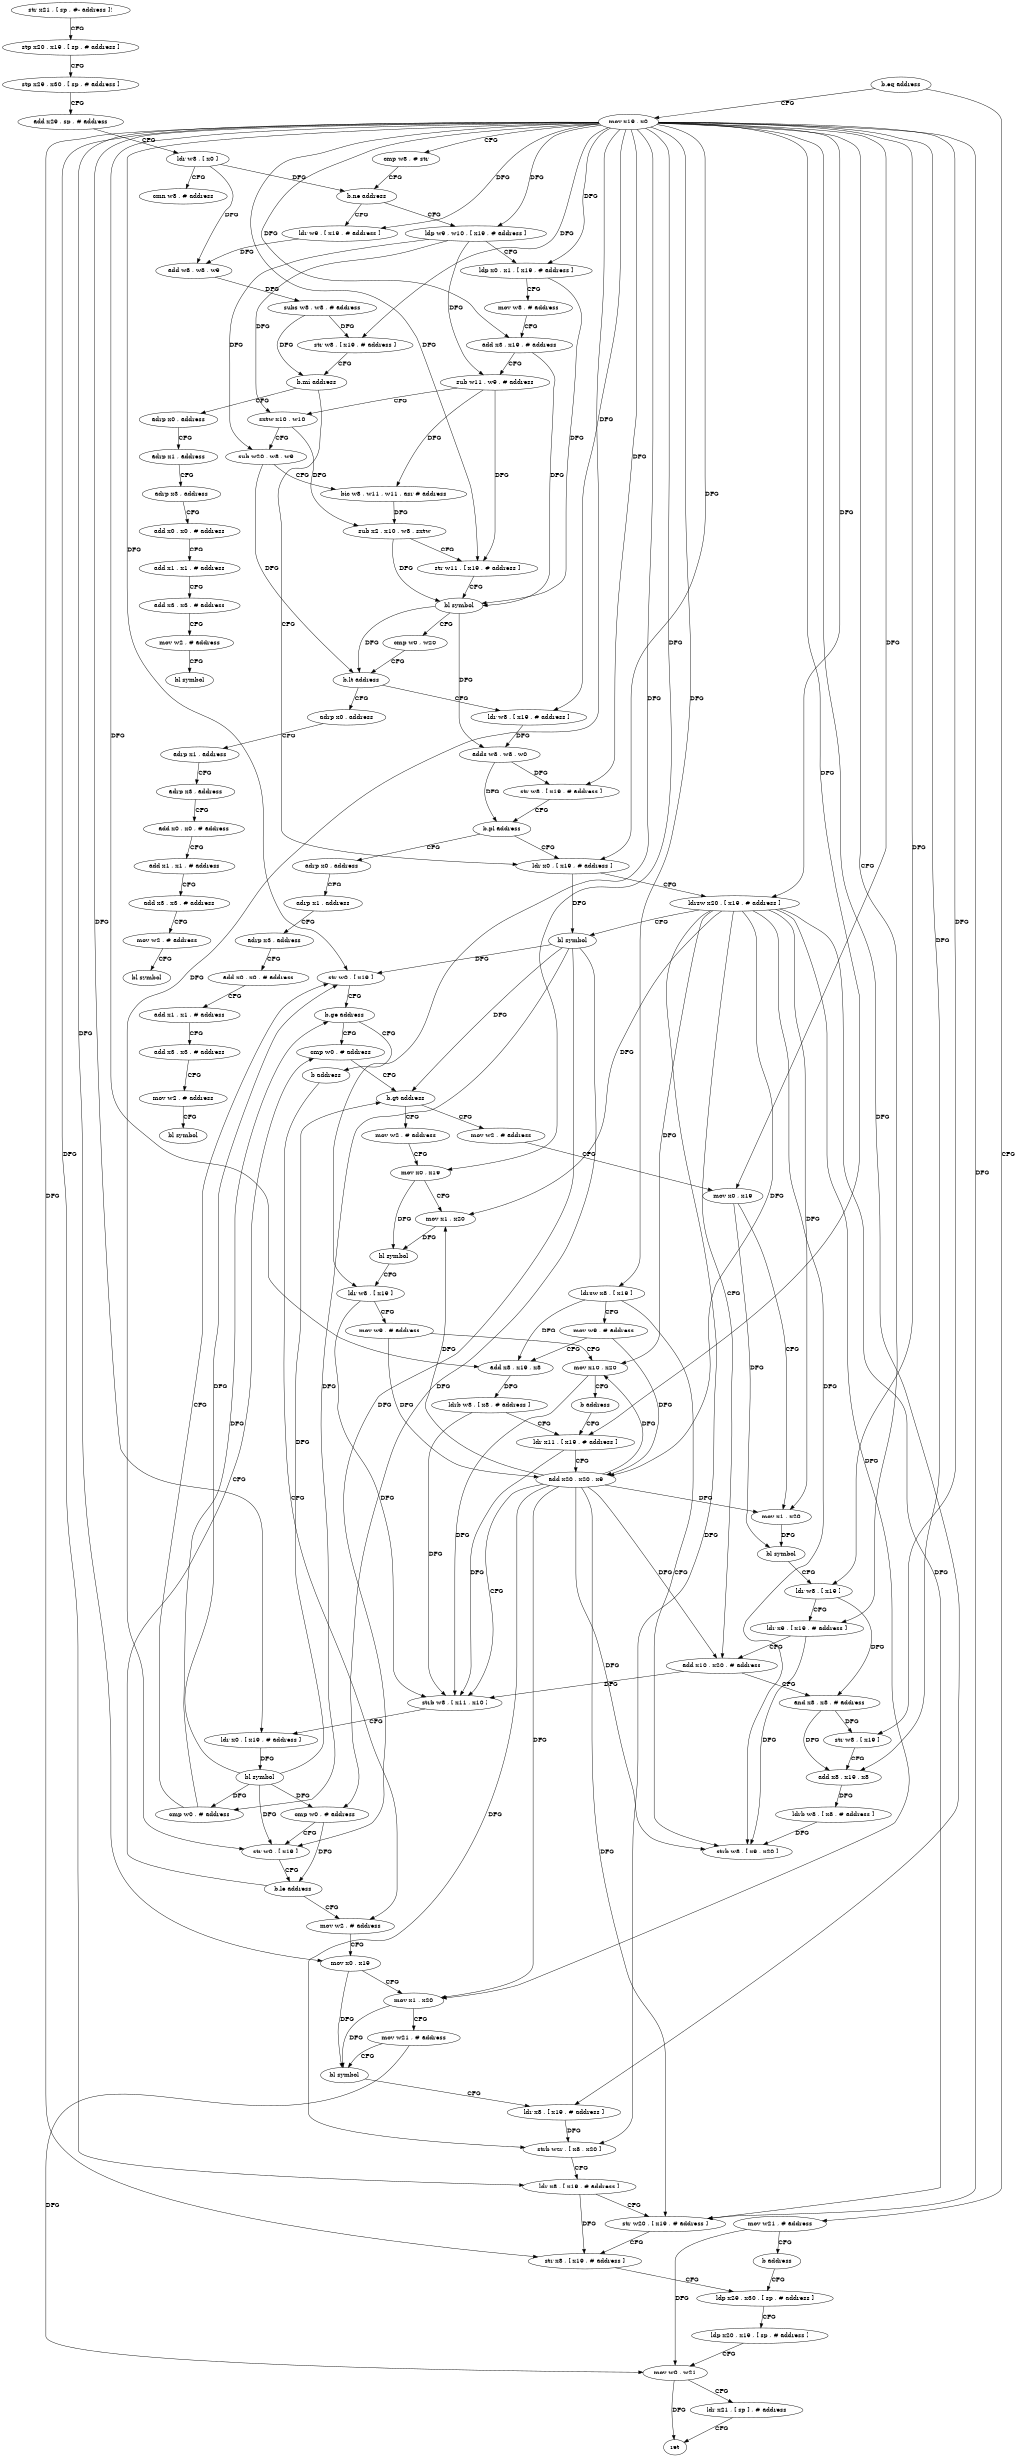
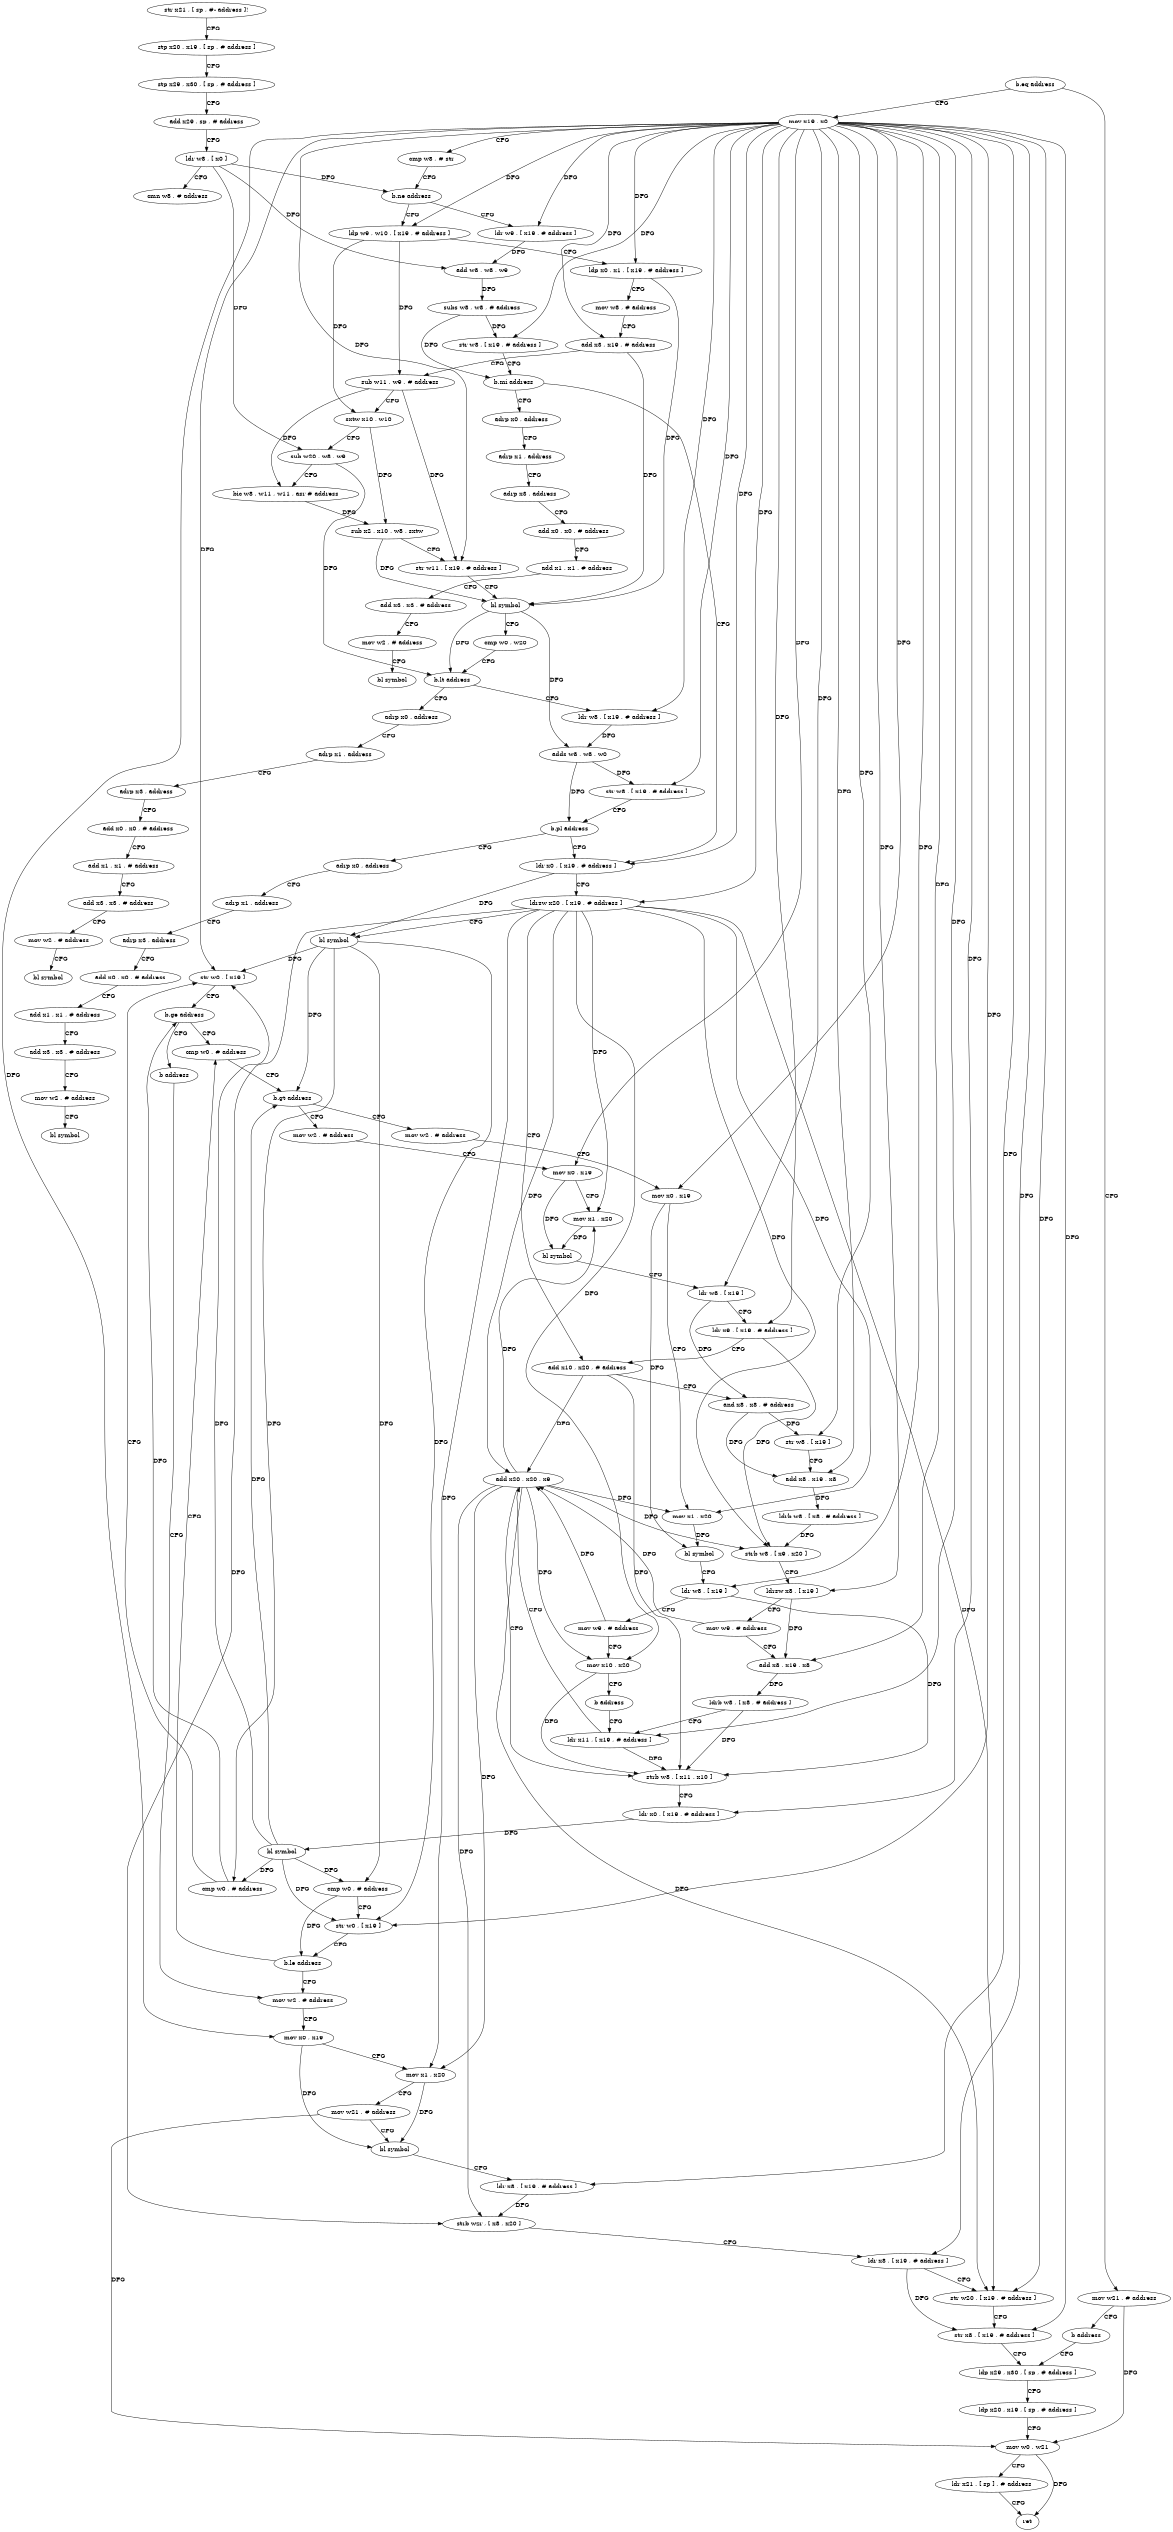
edge "ldp w9 , w10 , [ x19 , # address ]" -> "sub w20 , w8 , w9": now "ldr w8 , [ x0 ]" -> "sub w20 , w8 , w9"
edge "mov x19 , x0" -> "ldr x9 , [ x19 , # address ]": label "CFG" -> "DFG"
edge "add x20 , x20 , x9" -> "add x10 , x20 , # address": reversed
edge "ldrsw x8 , [ x19 ]" -> "strb w8 , [ x9 , x20 ]": reversed
